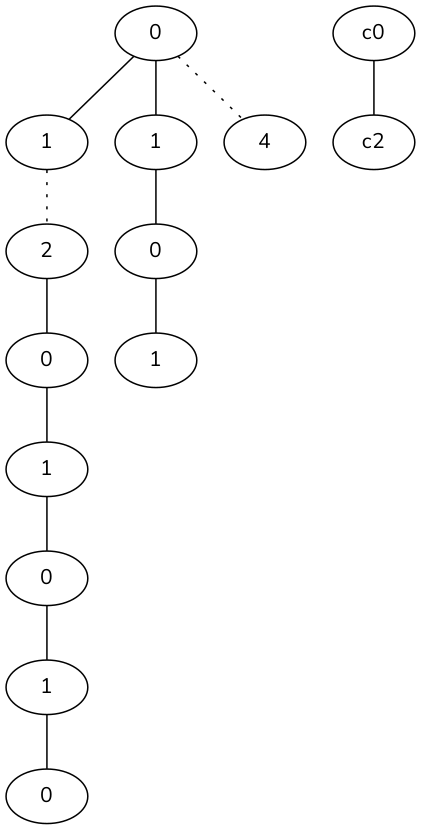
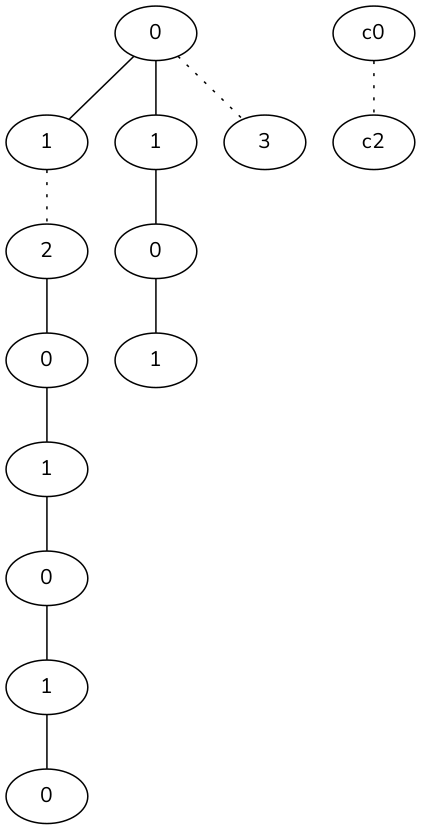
edge "c0" -- "c2": style solid -> dotted
node "4": label "4" -> "3"
